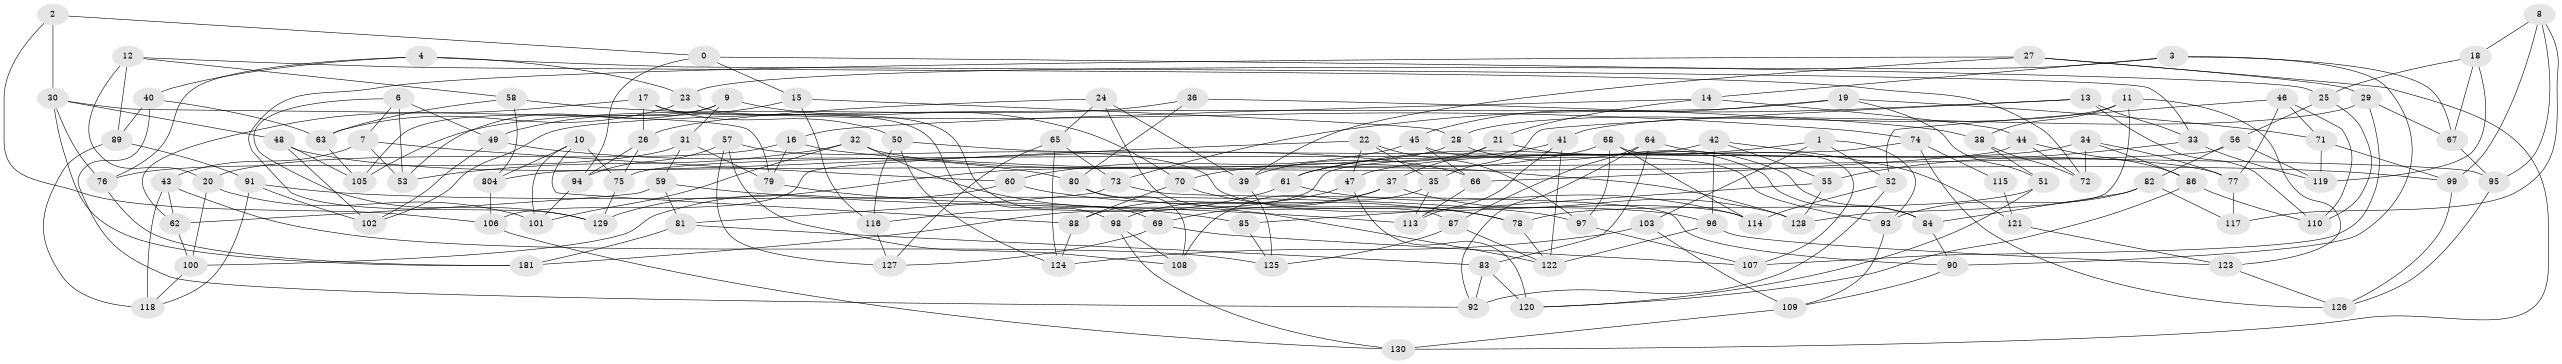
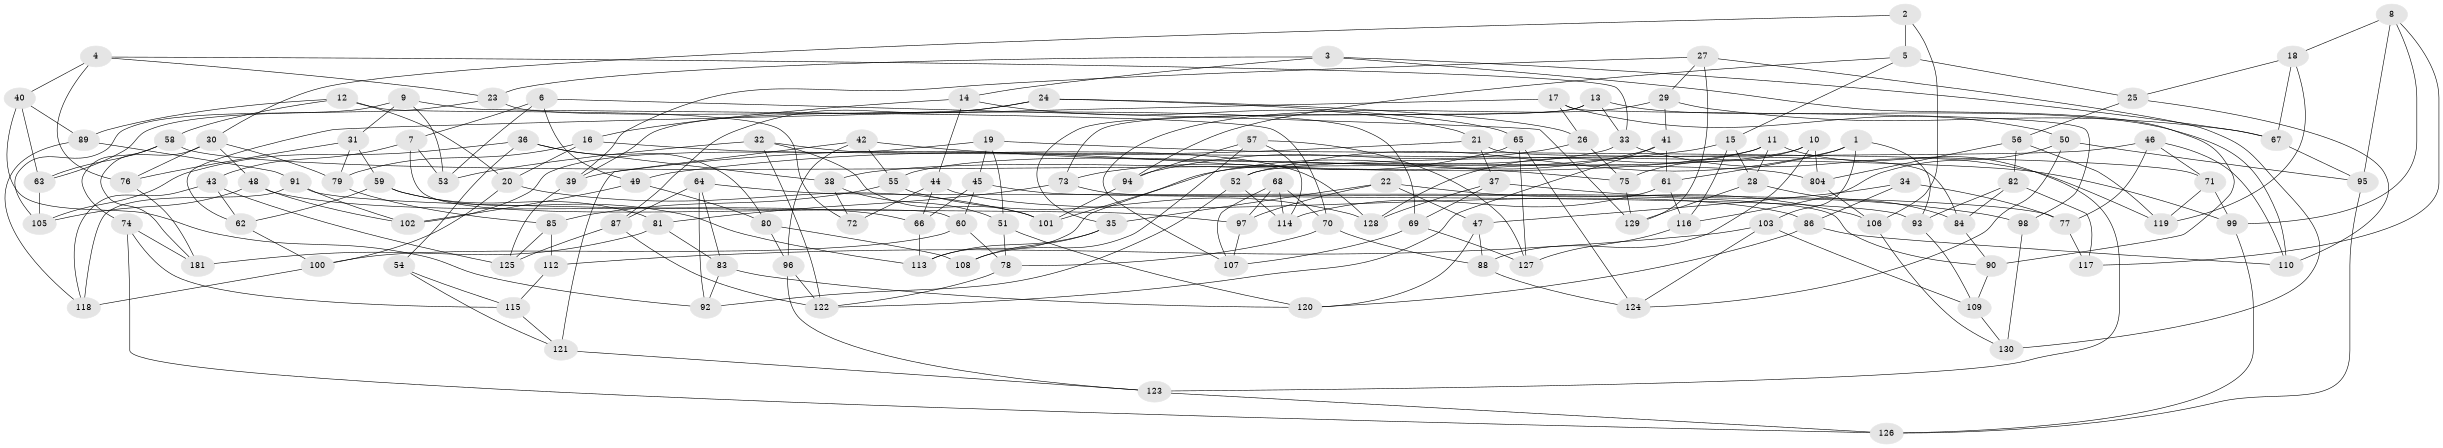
node "0": label "0" -> "5"
edge "34" -- "72": removed
edge "98" -- "108": removed
node "54": added
node "112": added
